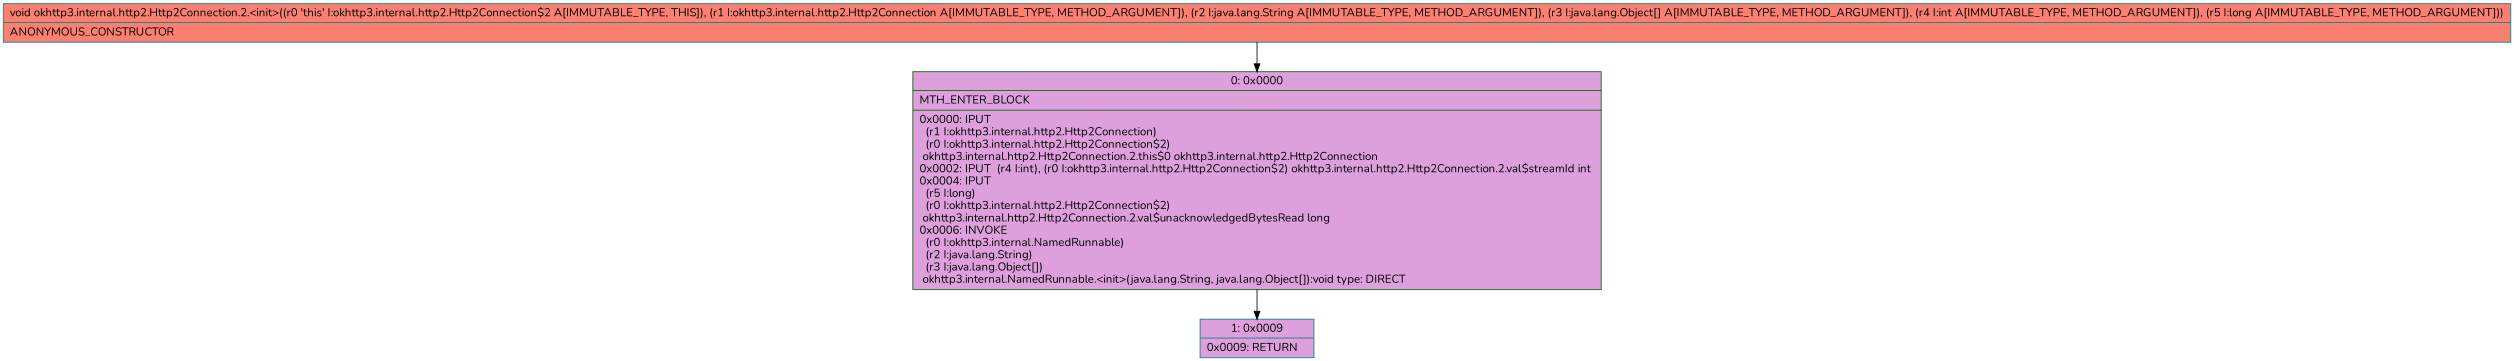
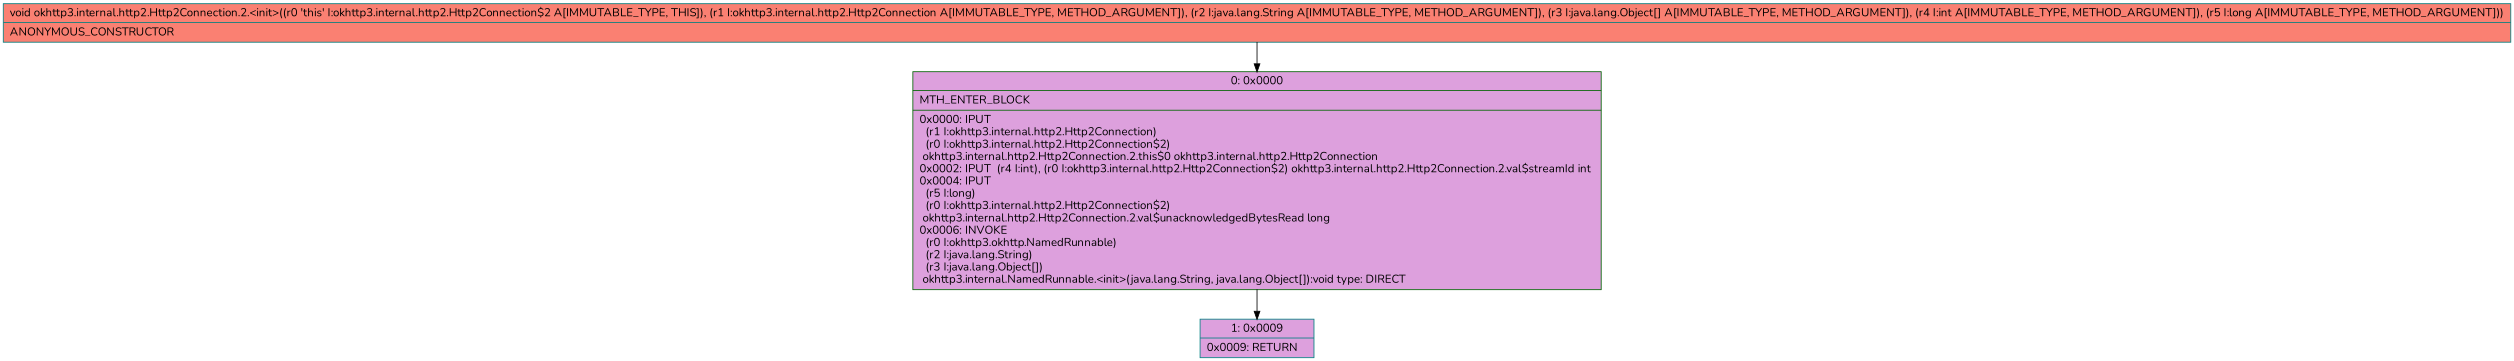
node "0: 0x0000": text "(r0 I:okhttp3.internal.NamedRunnable)" -> "(r0 I:okhttp3.okhttp.NamedRunnable)"
